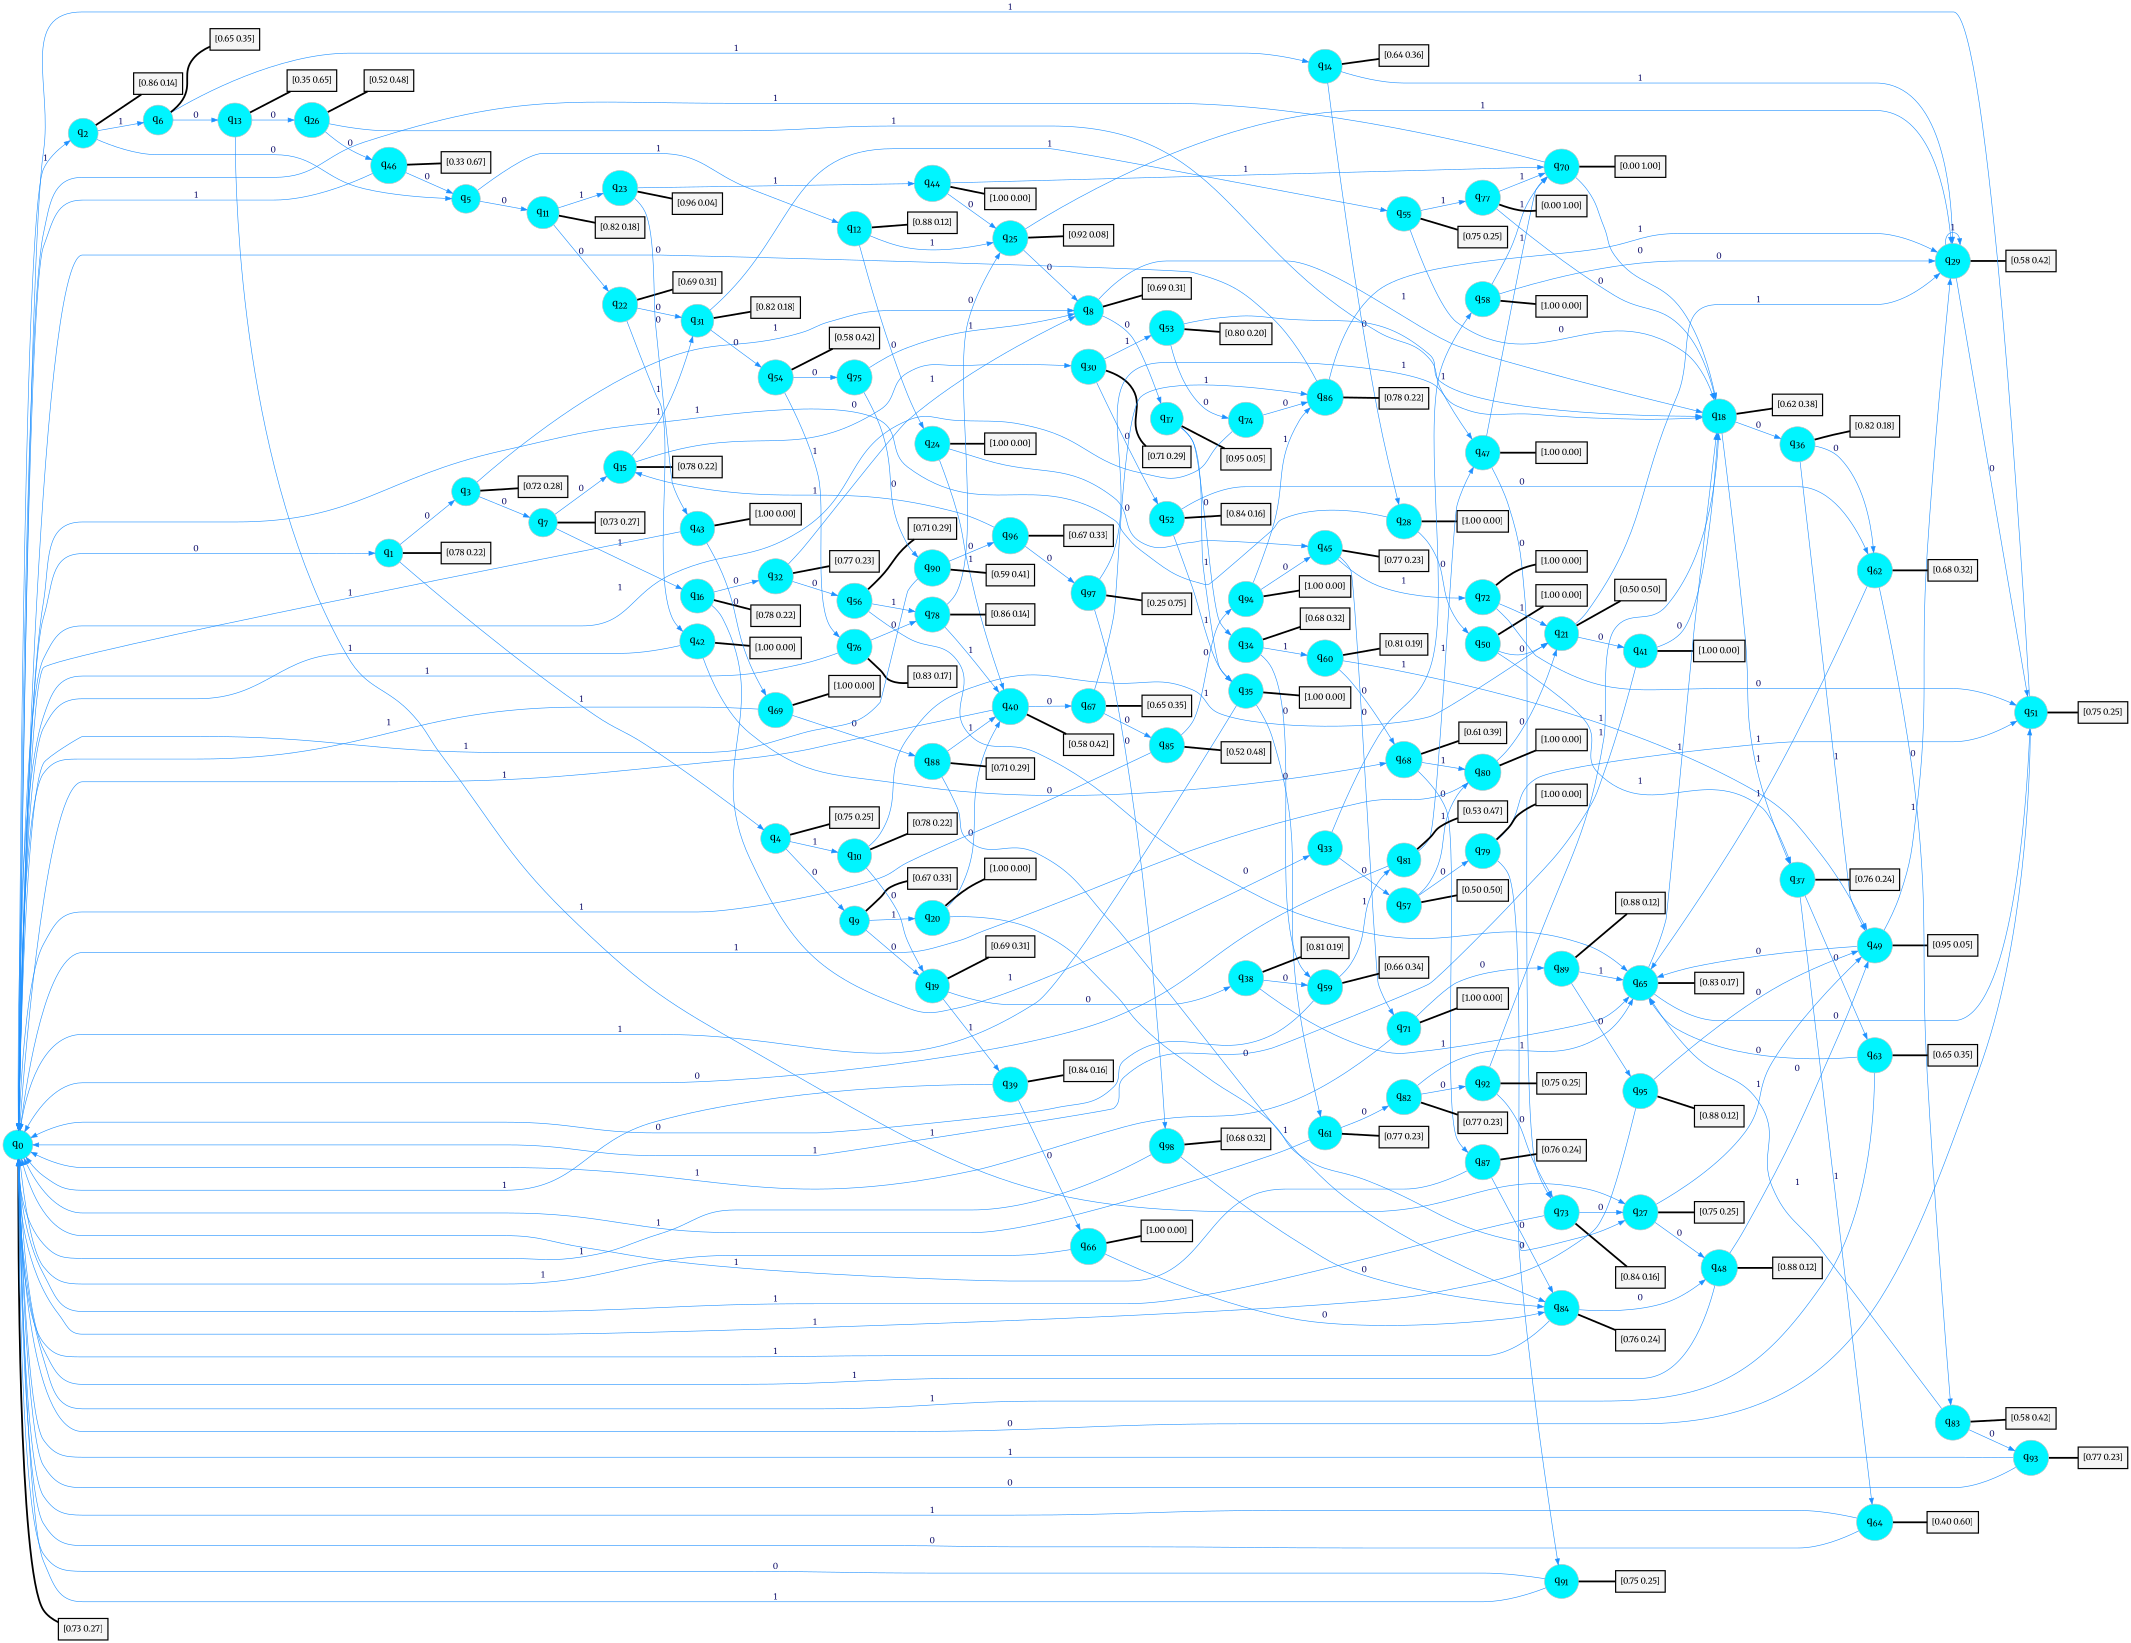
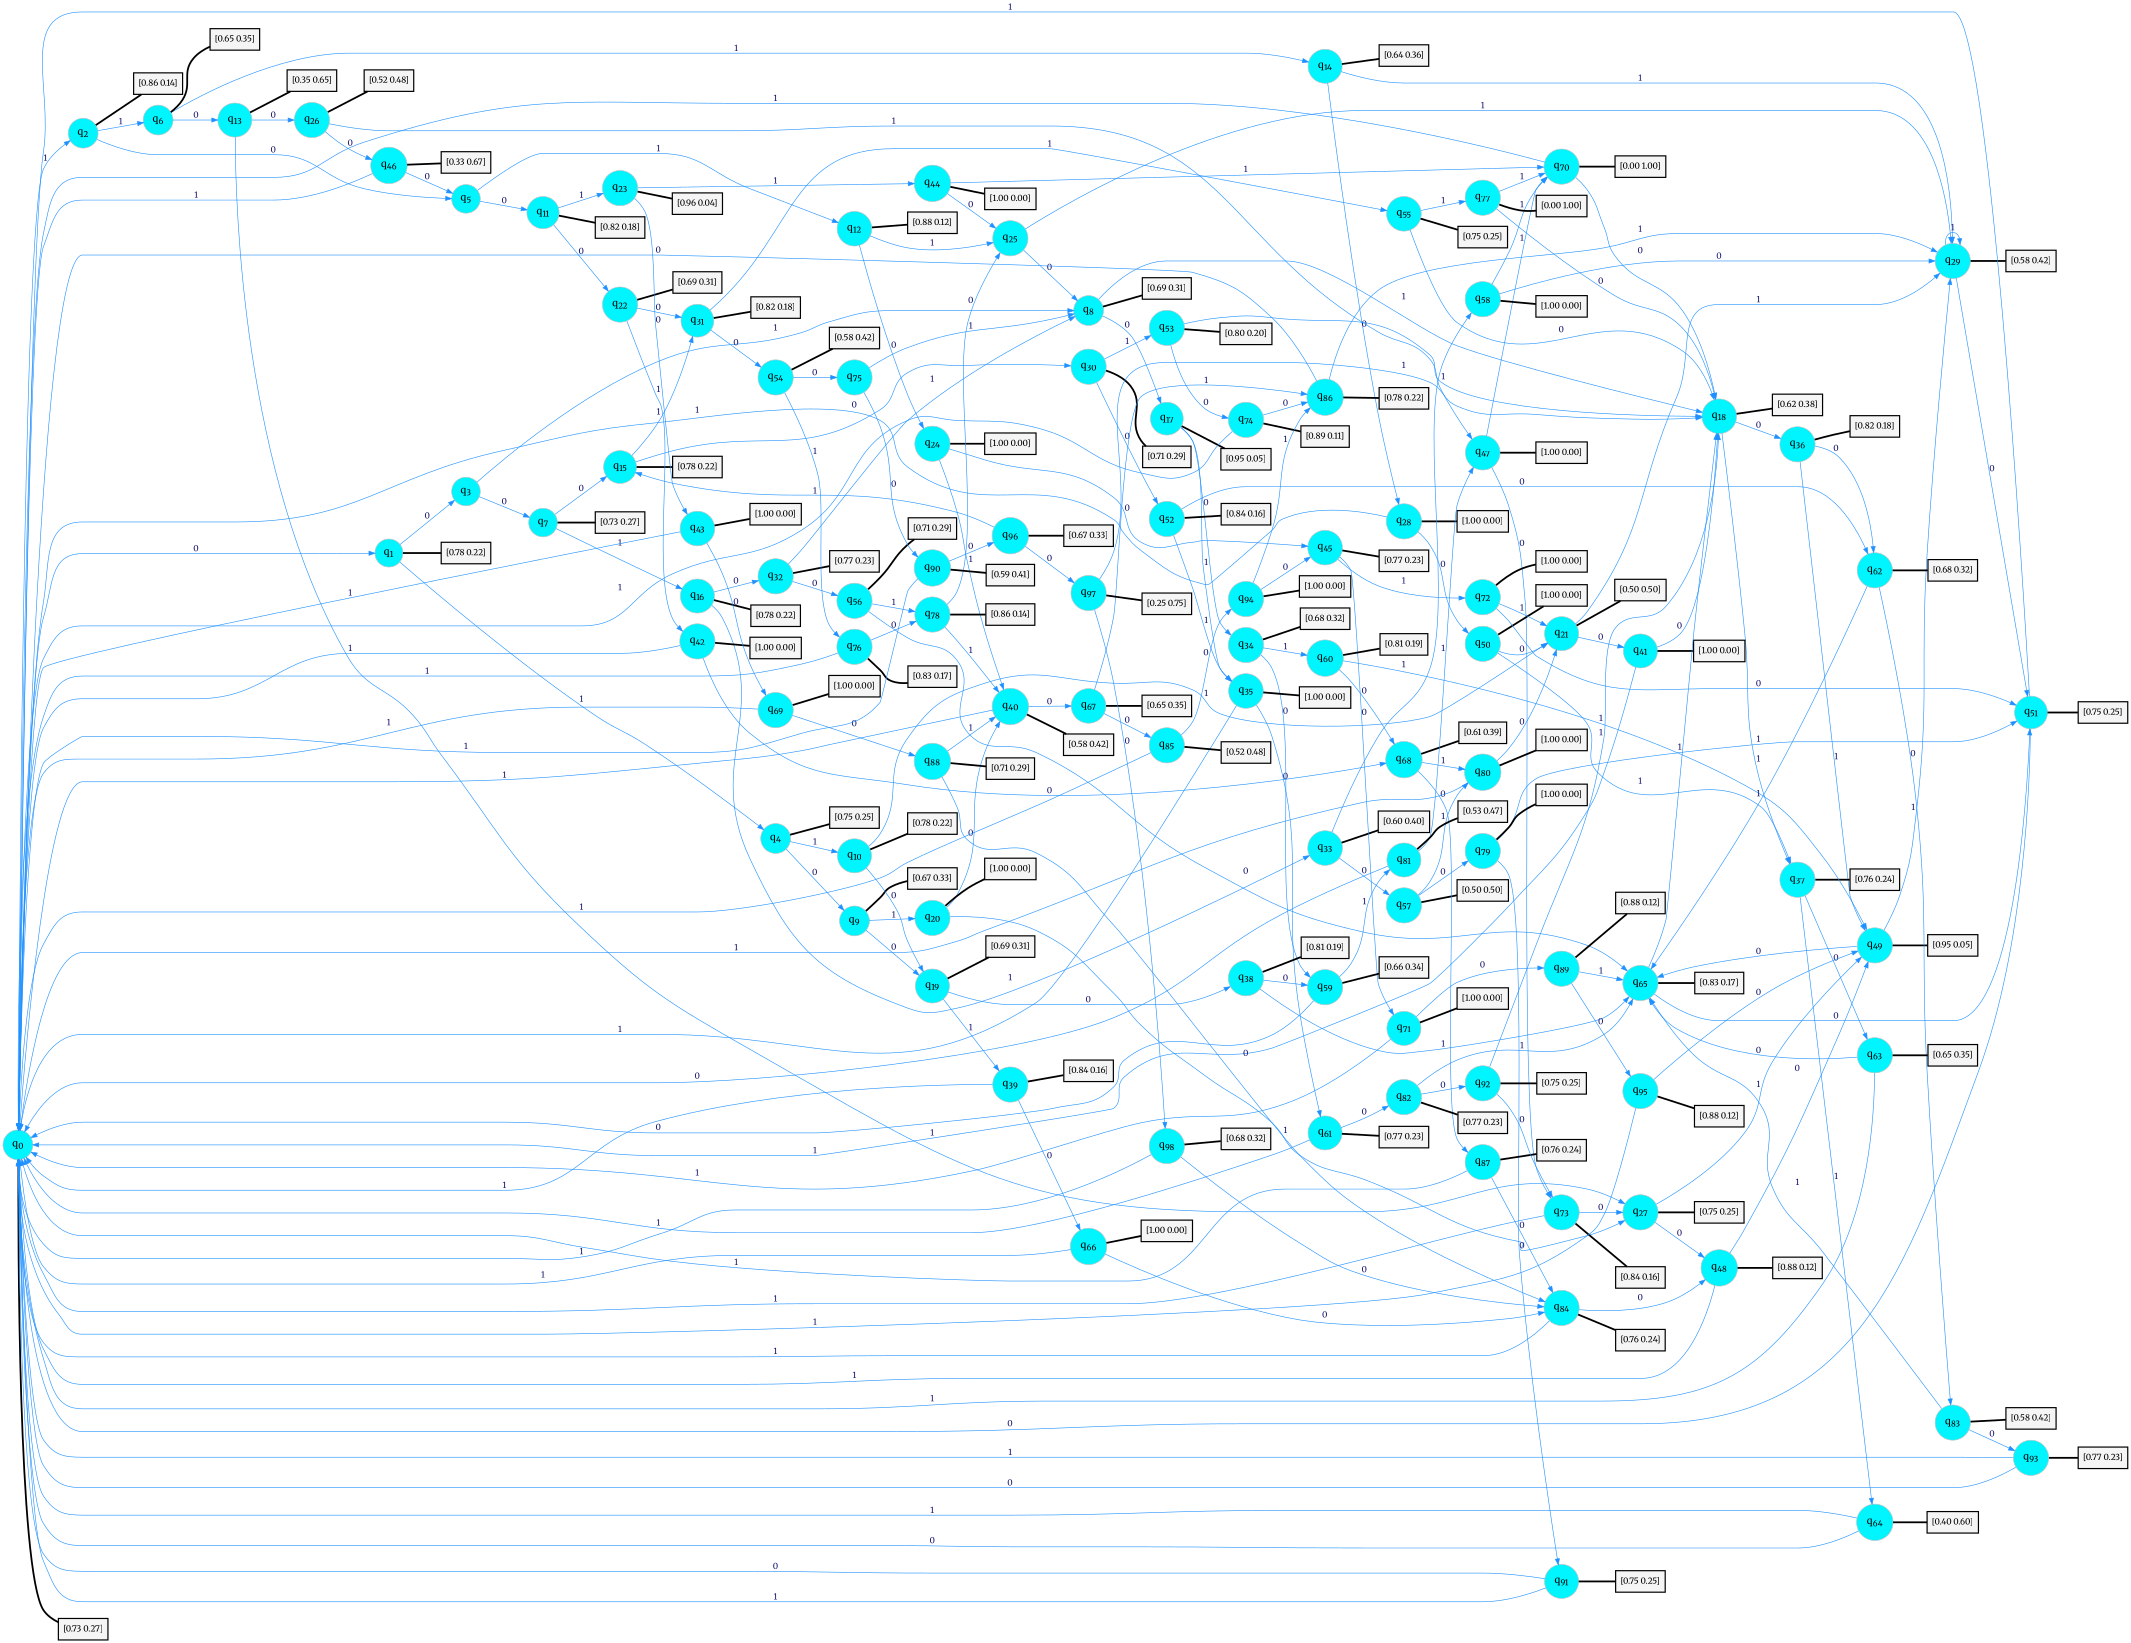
node "[0.92 0.08]": removed
node "[0.89 0.11]": added
node "[0.72 0.28]": removed
node "[0.60 0.40]": added
